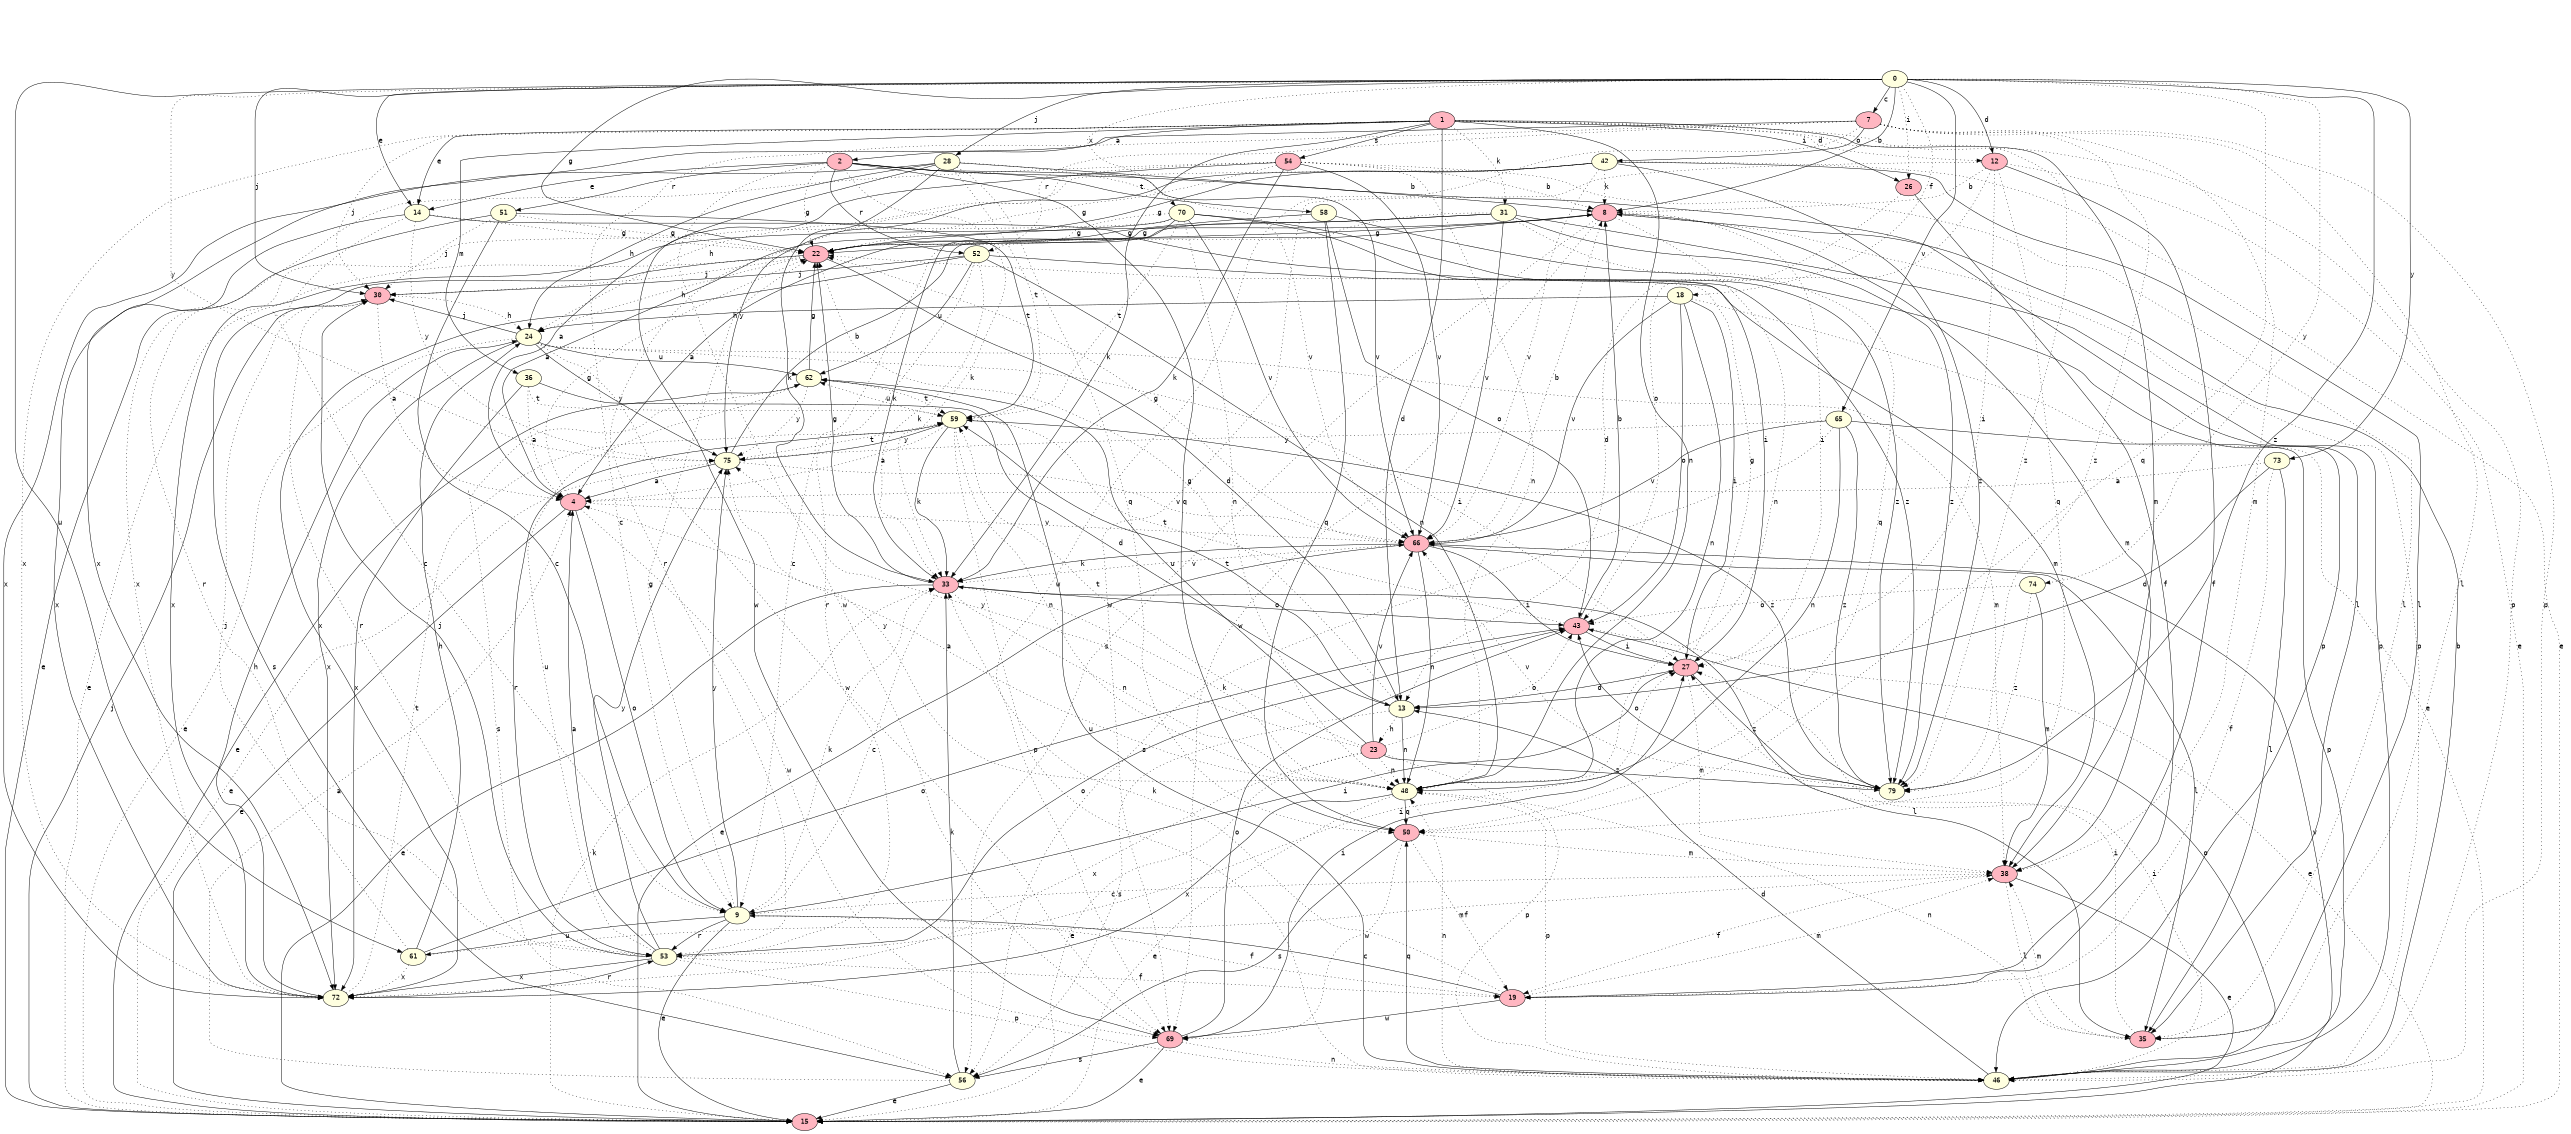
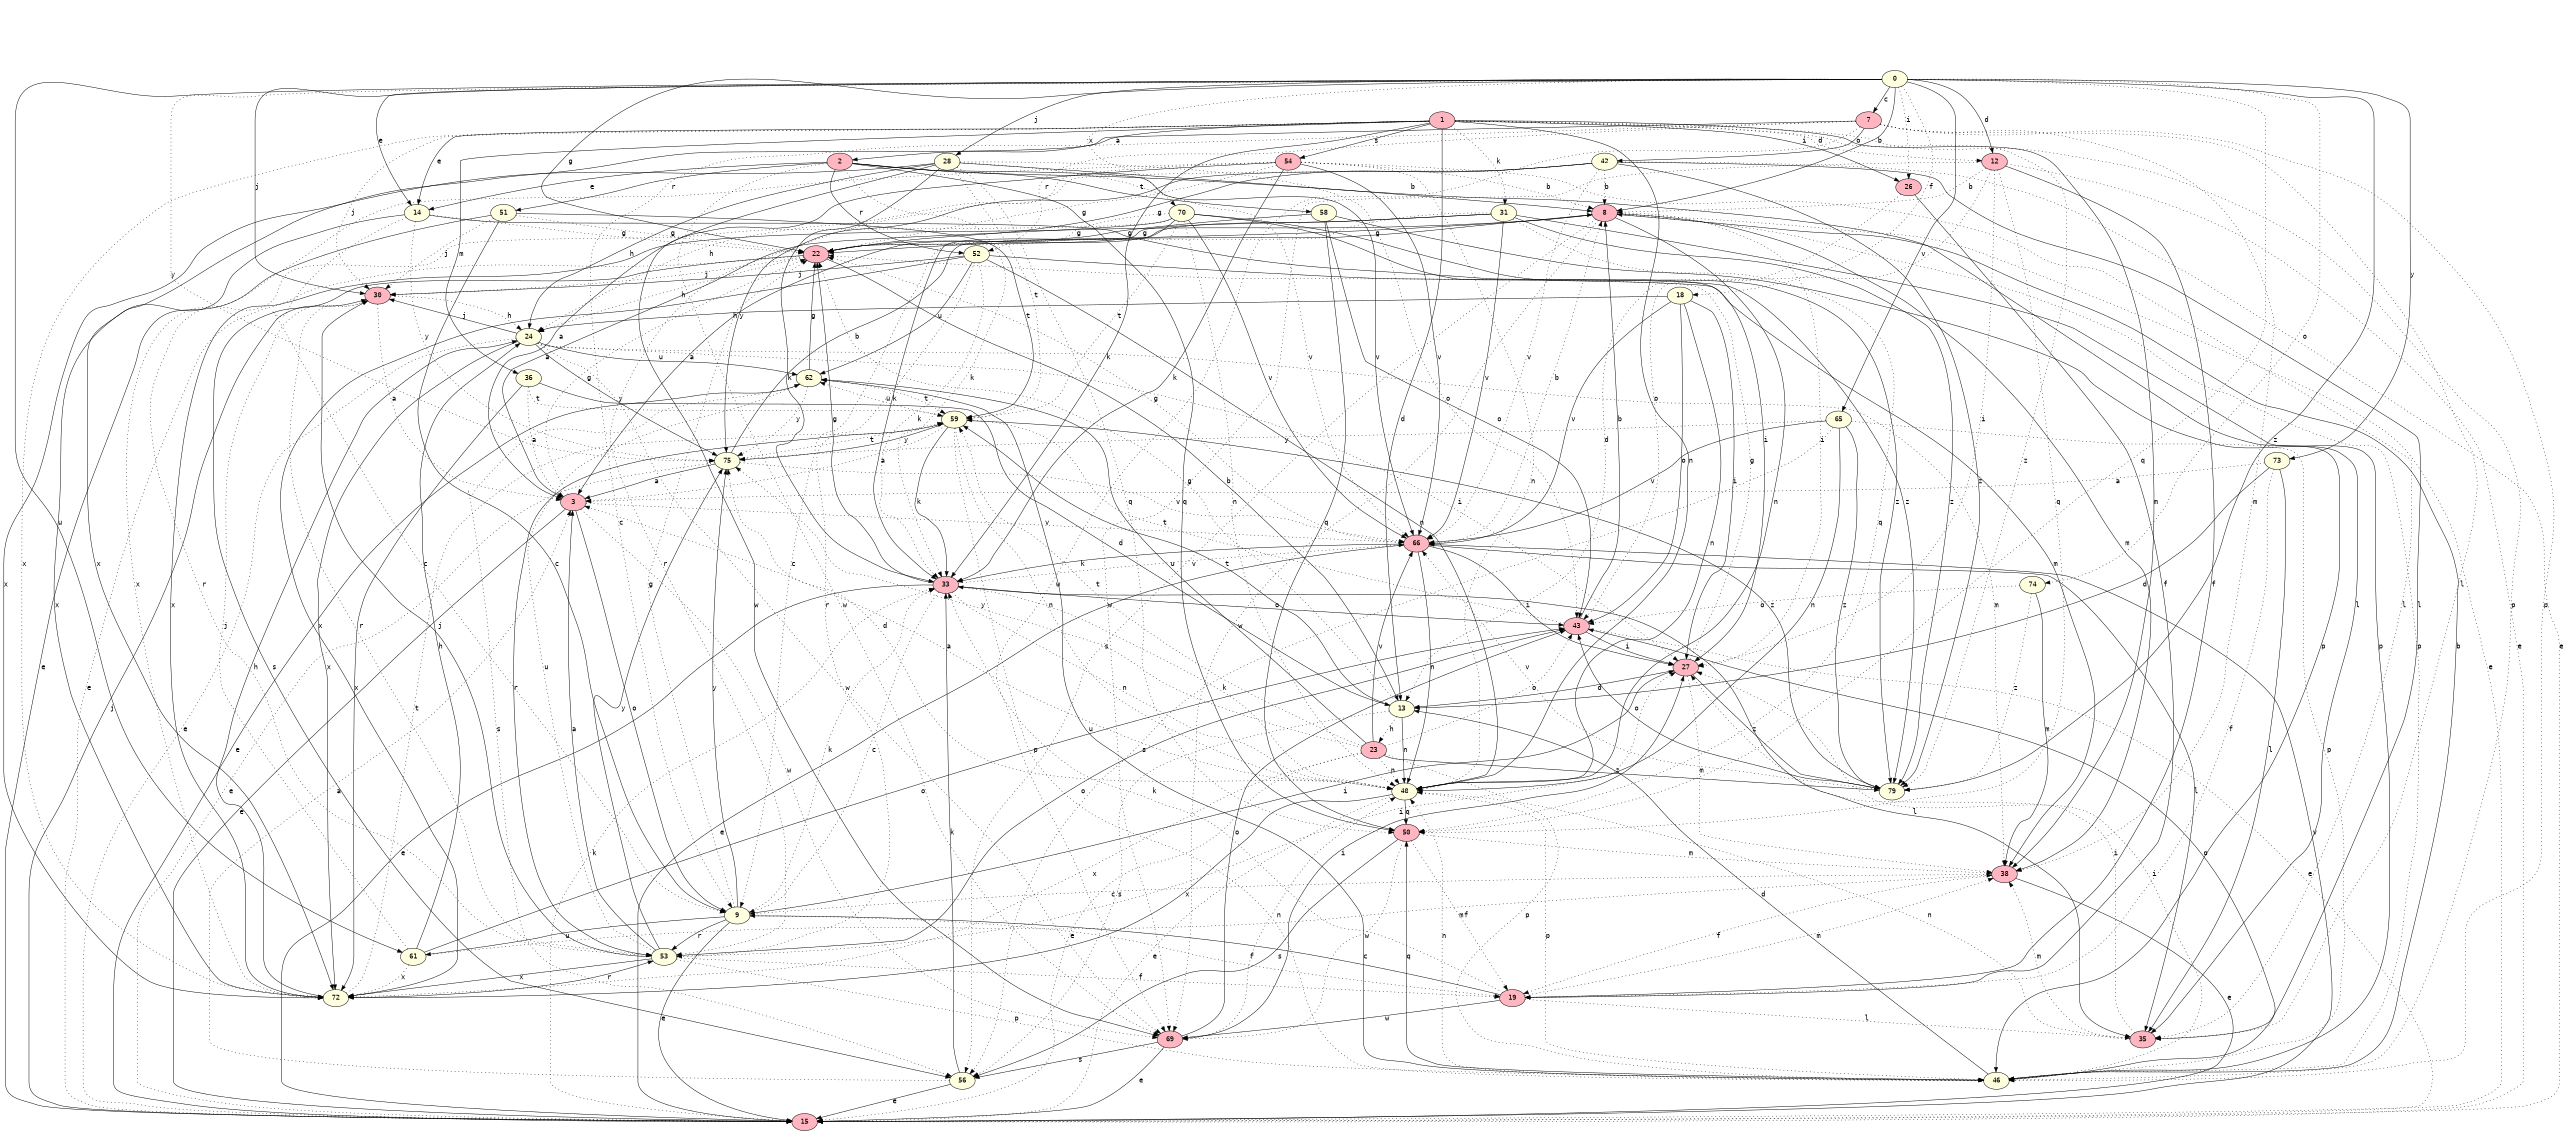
edge "42" -> "8": label "k" -> "b"
edge "2" -> "22": removed, label "g"
edge "28" -> "43": added, label "o"
edge "0" -> "74": label "y" -> "o"
edge "7" -> "79": removed, label "z"
edge "22" -> "13": label "d" -> "b"
node "4": label "4" -> "3"
edge "8" -> "40": style dotted -> solid
edge "40" -> "75": label "y" -> "d"
edge "65" -> "46": style solid -> dotted
edge "38" -> "35": now "19" -> "35"
edge "69" -> "46": now "69" -> "40"
edge "18" -> "15": now "8" -> "15"
